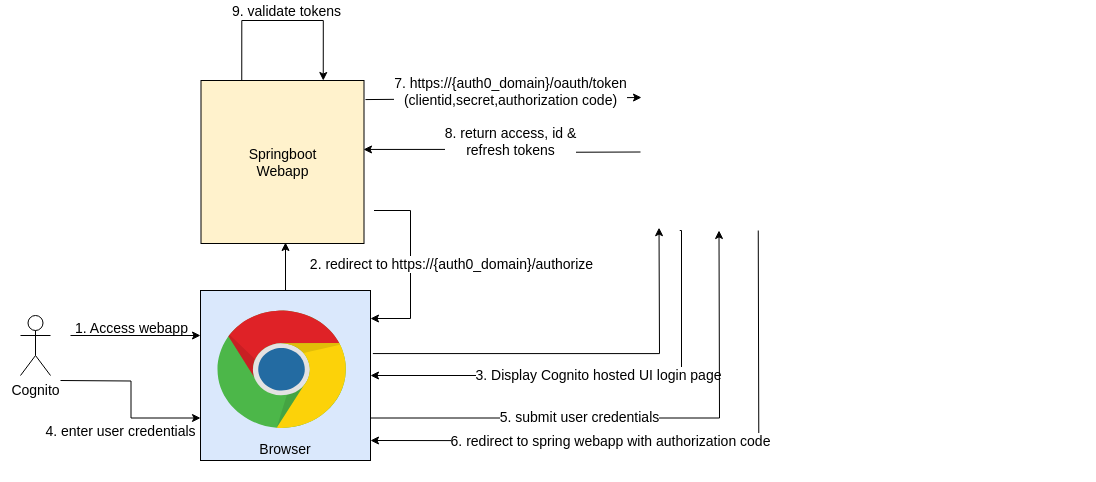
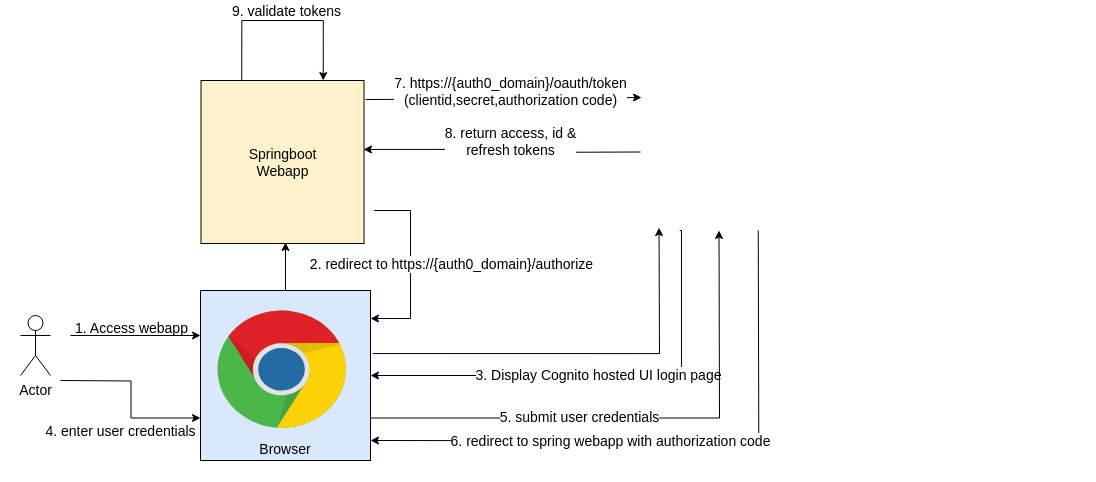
node "Cognito": label "Cognito" -> "Actor"
